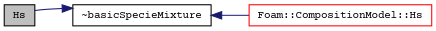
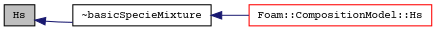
edge "Hs" -> "~basicSpecieMixture": reversed
